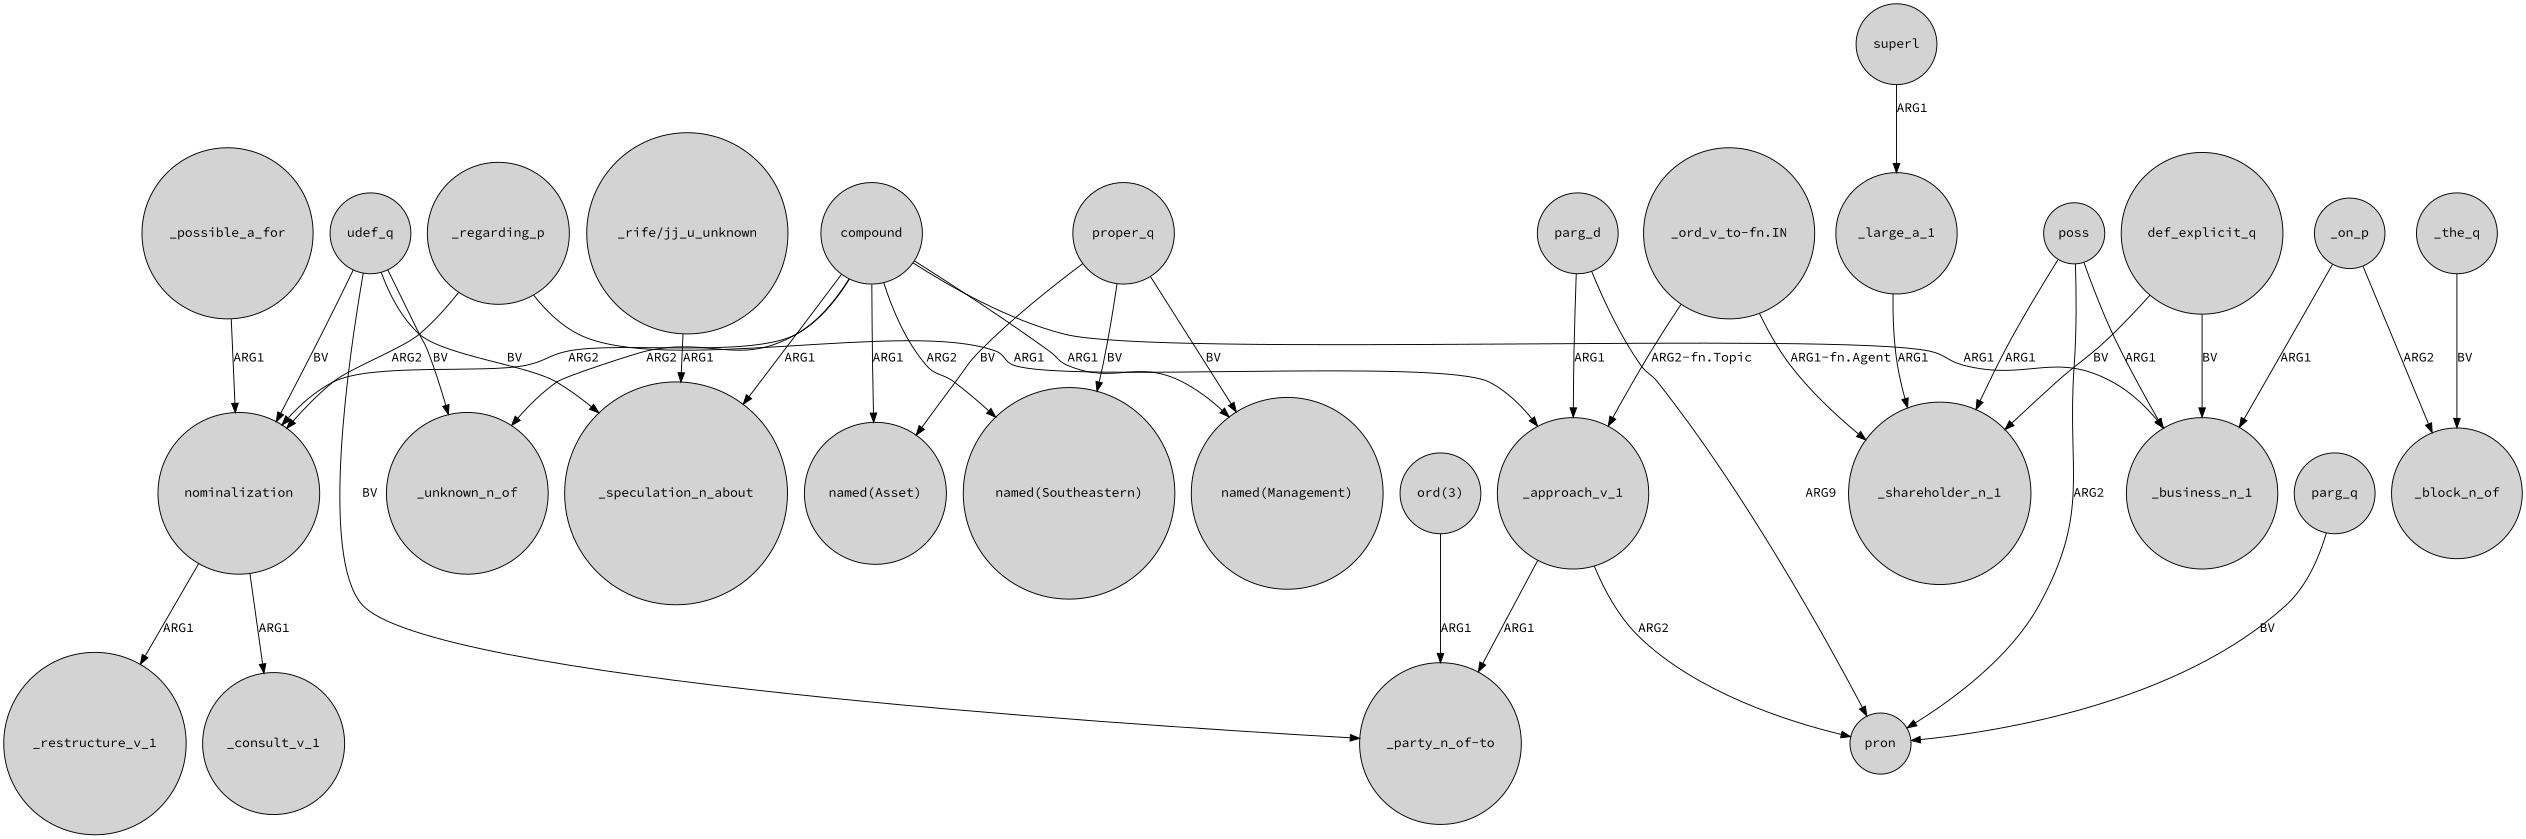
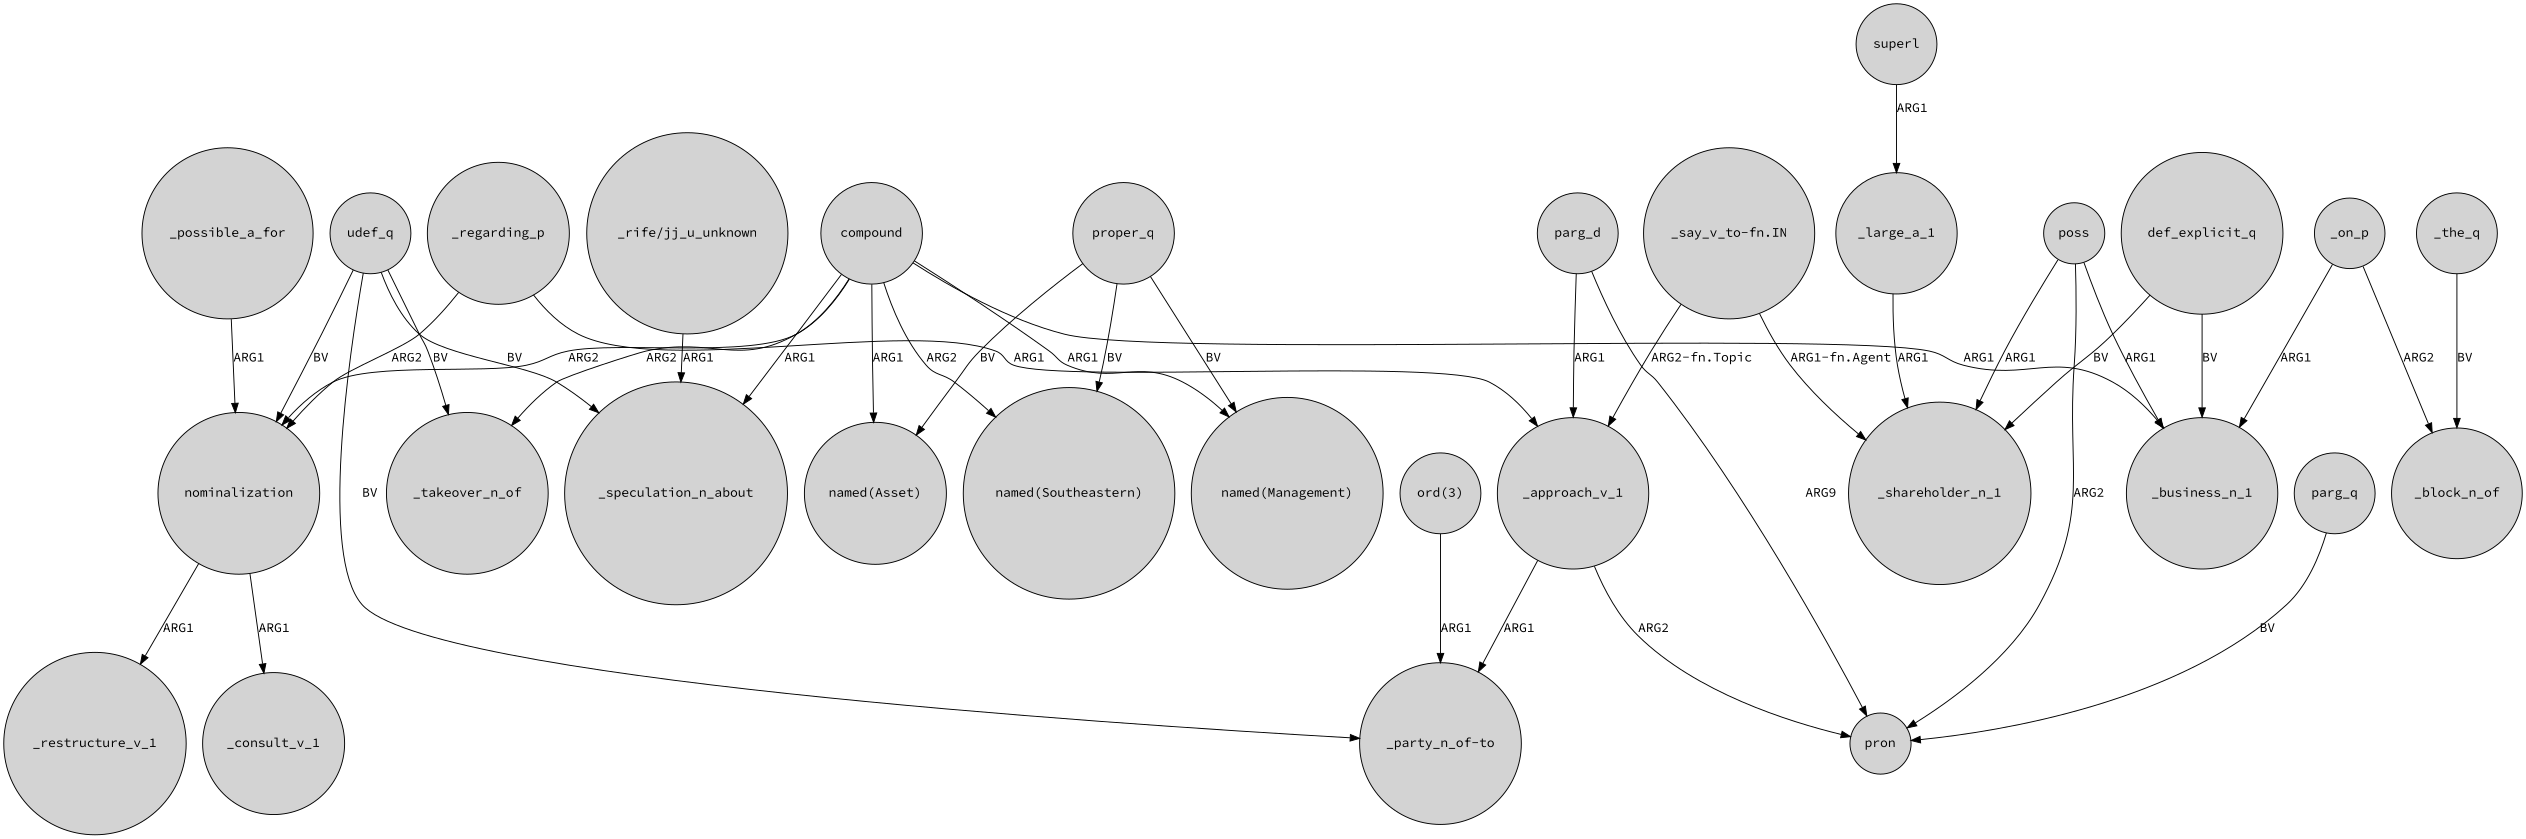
node "_ord_v_to-fn.IN": label "_ord_v_to-fn.IN" -> "_say_v_to-fn.IN"
node "_unknown_n_of": label "_unknown_n_of" -> "_takeover_n_of"
